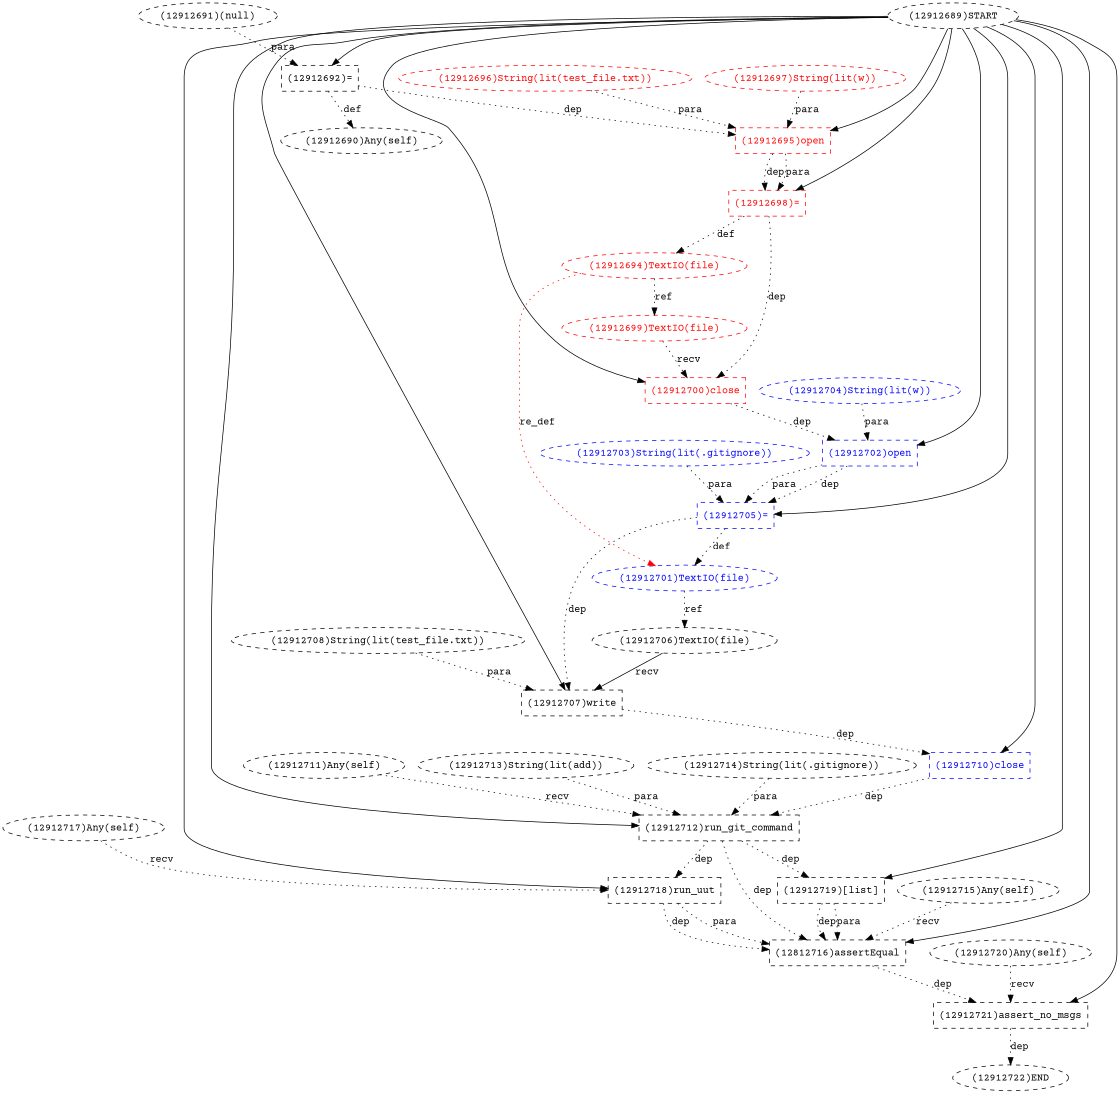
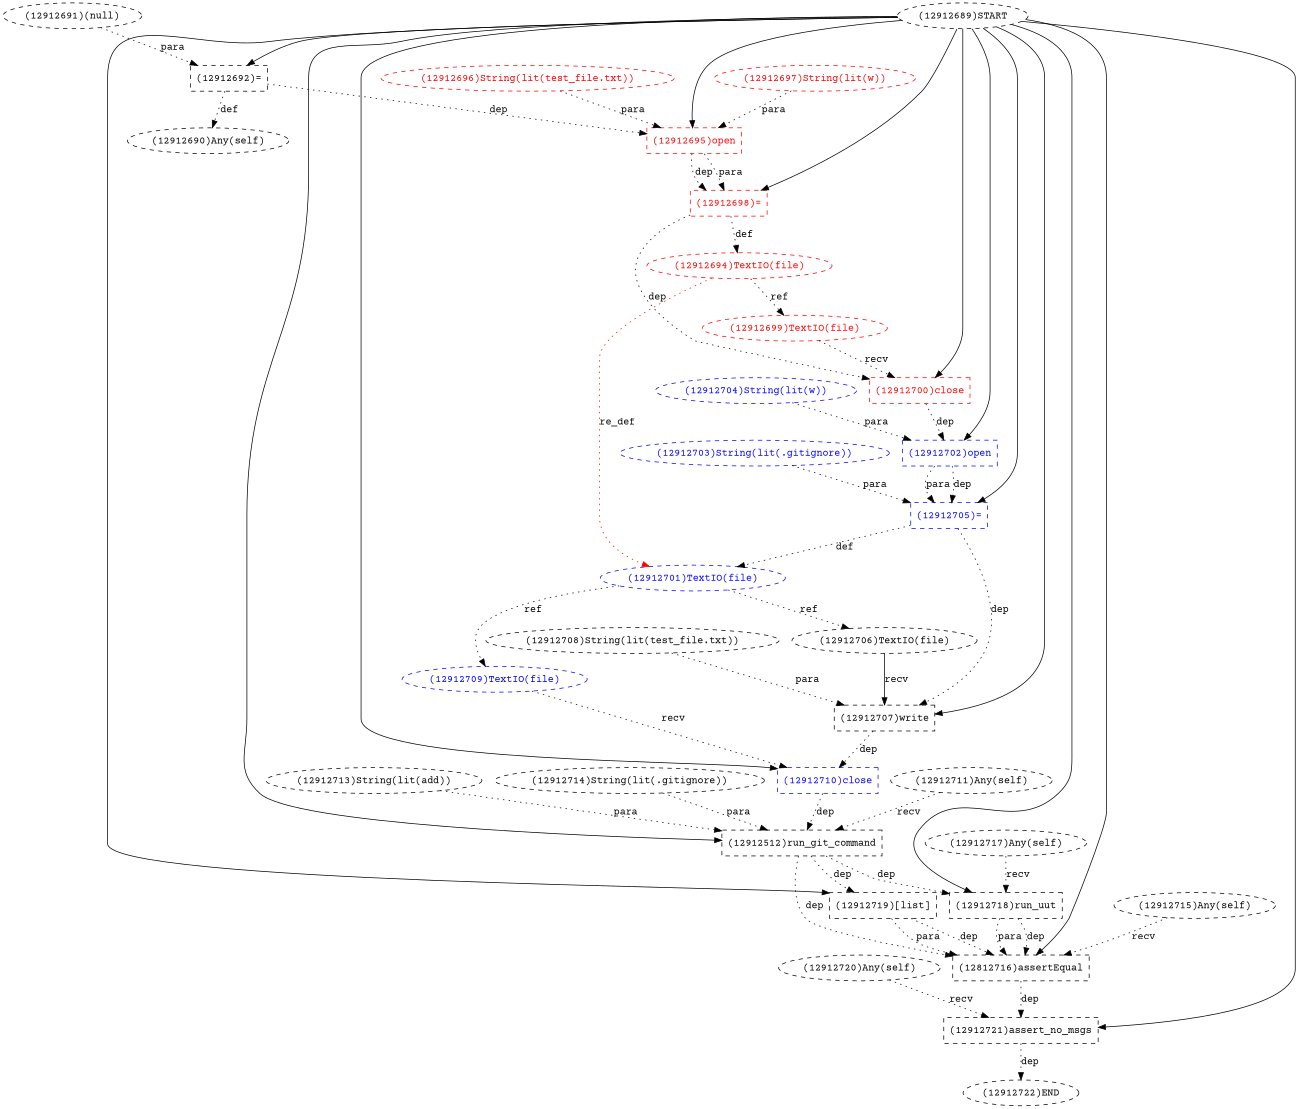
node "(12912709)TextIO(file)": added
node "(12912712)run_git_command": label "(12912712)run_git_command" -> "(12912512)run_git_command"
